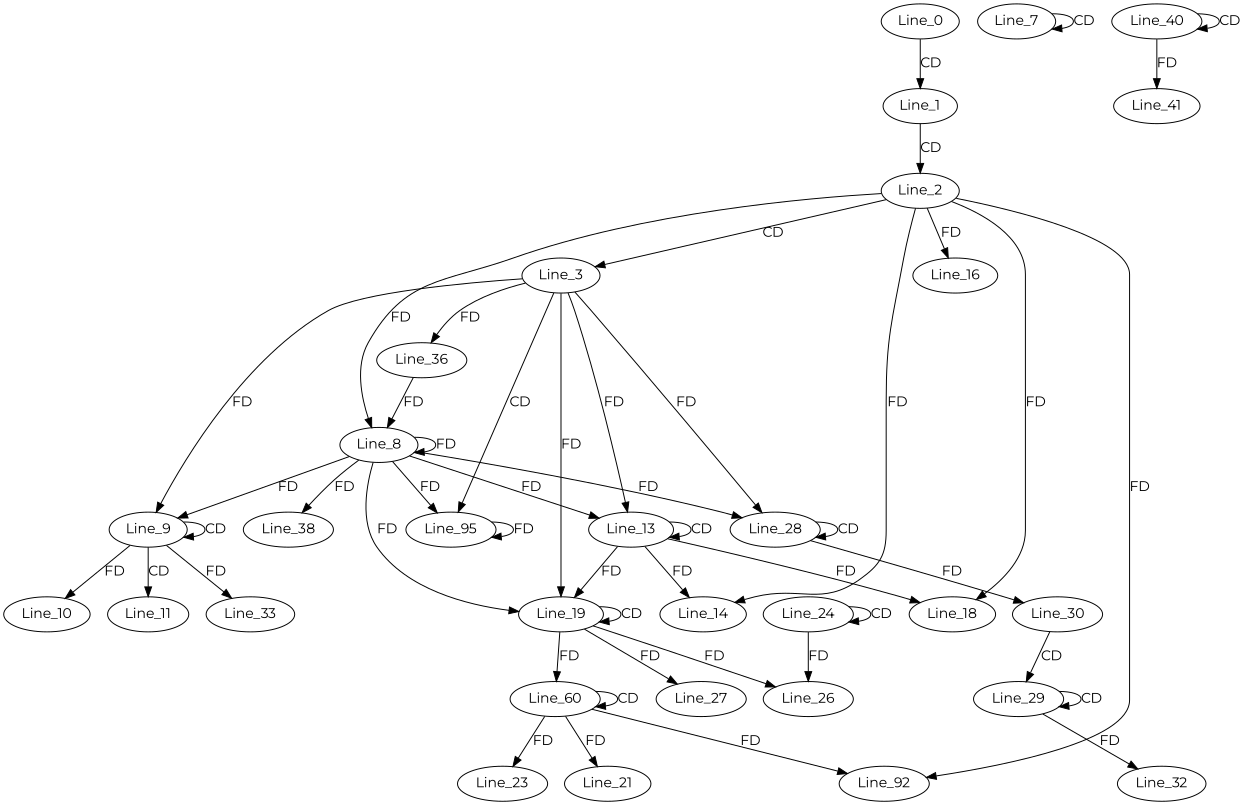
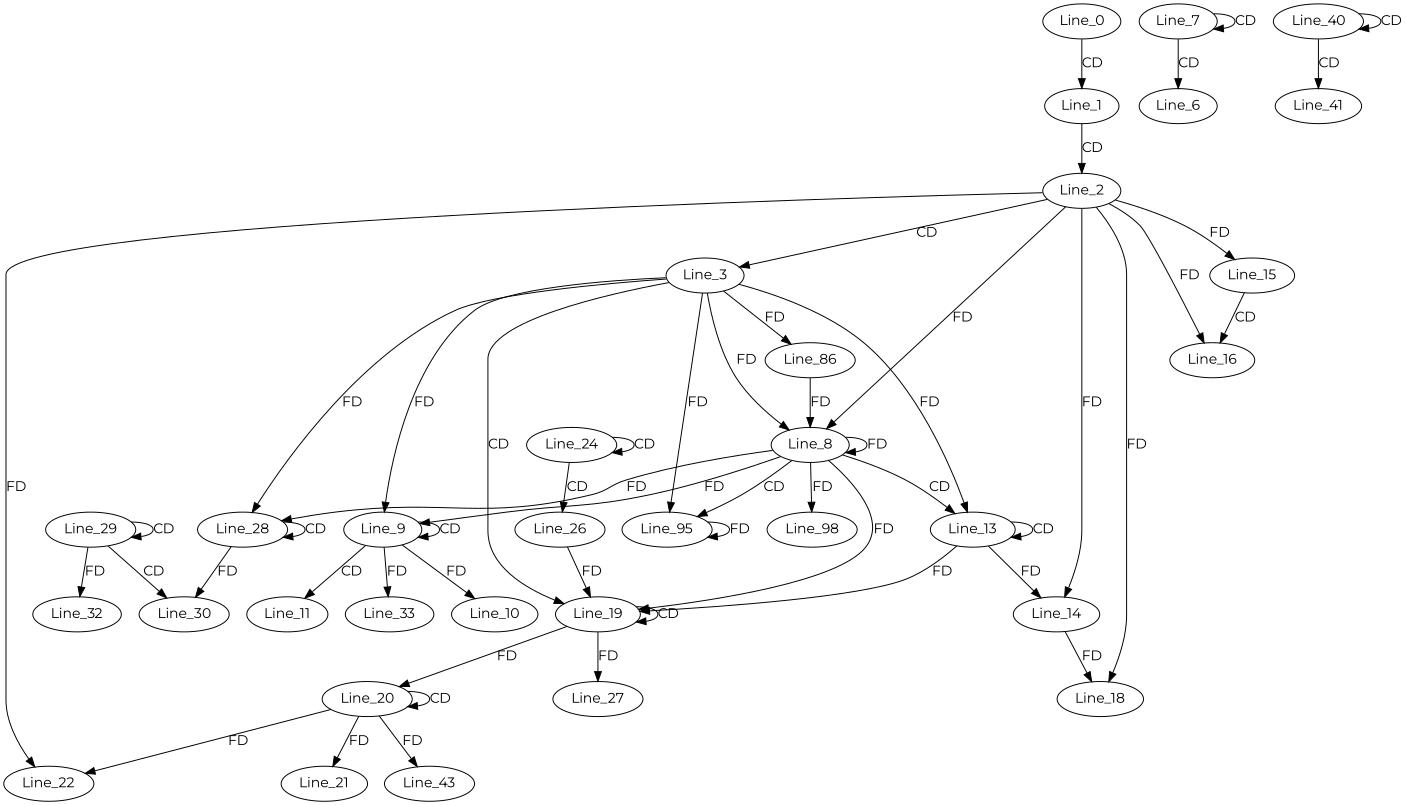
edge "Line_40" -> "Line_41": label "FD" -> "CD"
node "Line_6": added
node "Line_15": added
node "Line_36": label "Line_36" -> "Line_86"
edge "Line_3" -> "Line_8": added, label "FD"
edge "Line_3" -> "Line_95": label "CD" -> "FD"
edge "Line_3" -> "Line_19": label "FD" -> "CD"
edge "Line_8" -> "Line_95": label "FD" -> "CD"
edge "Line_8" -> "Line_13": label "FD" -> "CD"
node "Line_38": label "Line_38" -> "Line_98"
edge "Line_13" -> "Line_18": now "Line_14" -> "Line_18"
edge "Line_30" -> "Line_29": reversed
edge "Line_19" -> "Line_26": reversed
edge "Line_24" -> "Line_26": label "FD" -> "CD"
node "Line_60": label "Line_60" -> "Line_20"
node "Line_23": label "Line_23" -> "Line_43"
node "Line_92": label "Line_92" -> "Line_22"
